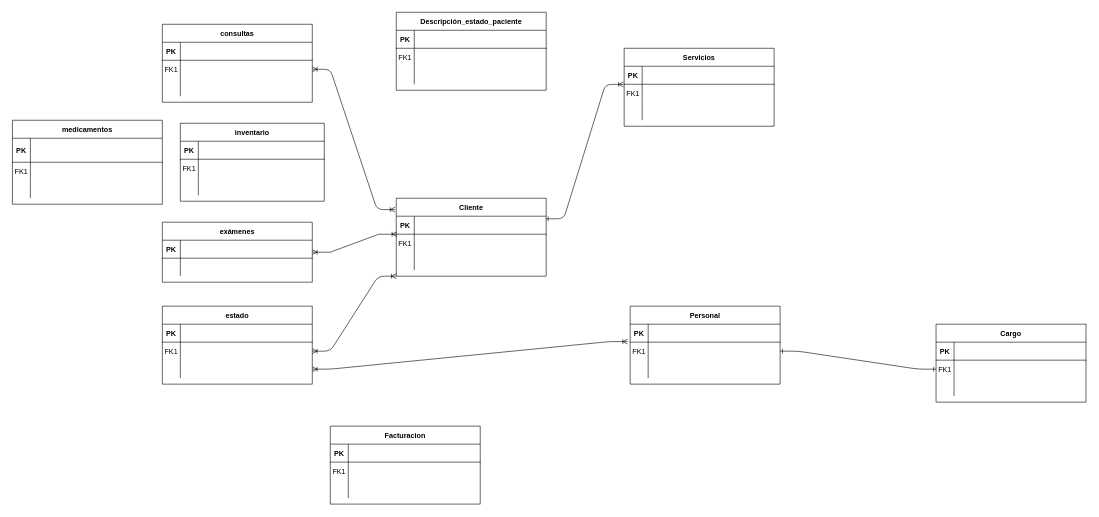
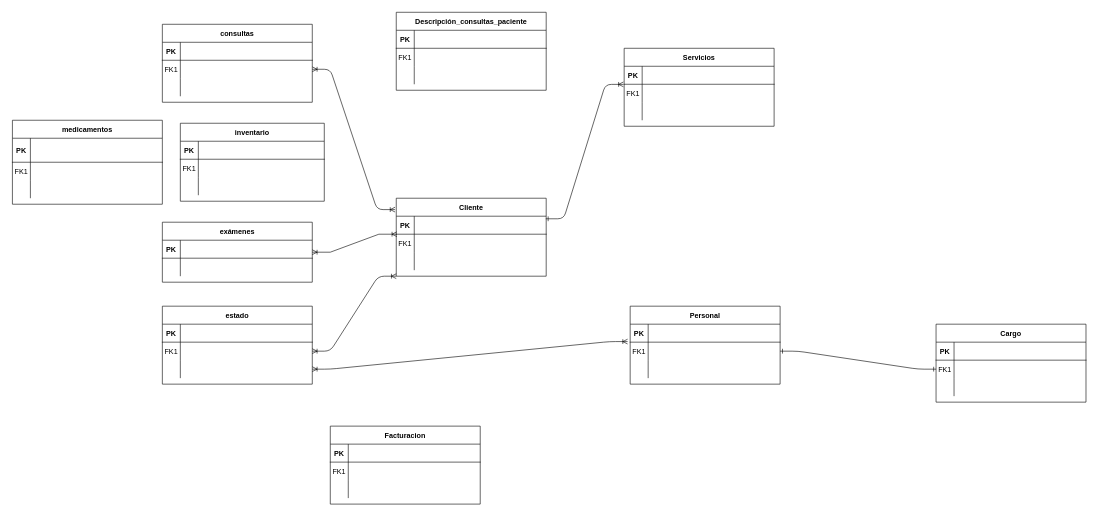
node "Descripción_estado_paciente": label "Descripción_estado_paciente" -> "Descripción_consultas_paciente"
